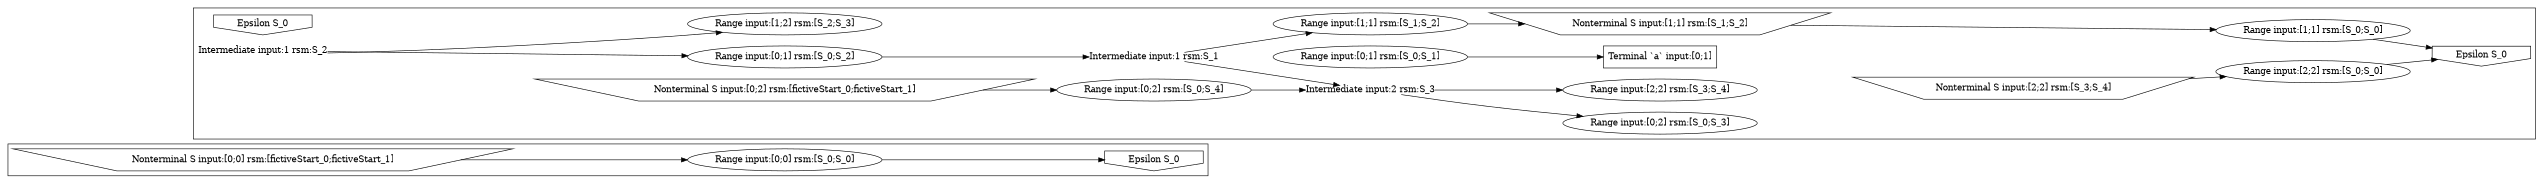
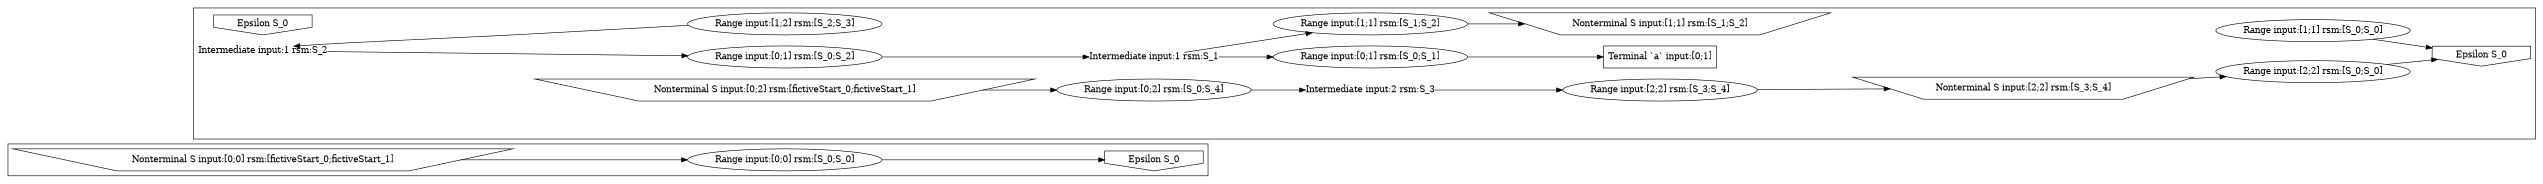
edge "Nonterminal S input:[1;1] rsm:[S_1;S_2]" -> "Range input:[1;1] rsm:[S_0;S_0]": removed
edge "Intermediate input:1 rsm:S_2" -> "Range input:[1;2] rsm:[S_2;S_3]": reversed
edge "Intermediate input:1 rsm:S_1" -> "Intermediate input:2 rsm:S_3": now "Intermediate input:1 rsm:S_1" -> "Range input:[0;1] rsm:[S_0;S_1]"
edge "Range input:[2;2] rsm:[S_3;S_4]" -> "Nonterminal S input:[2;2] rsm:[S_3;S_4]": added
node "Range input:[0;2] rsm:[S_0;S_3]": removed
